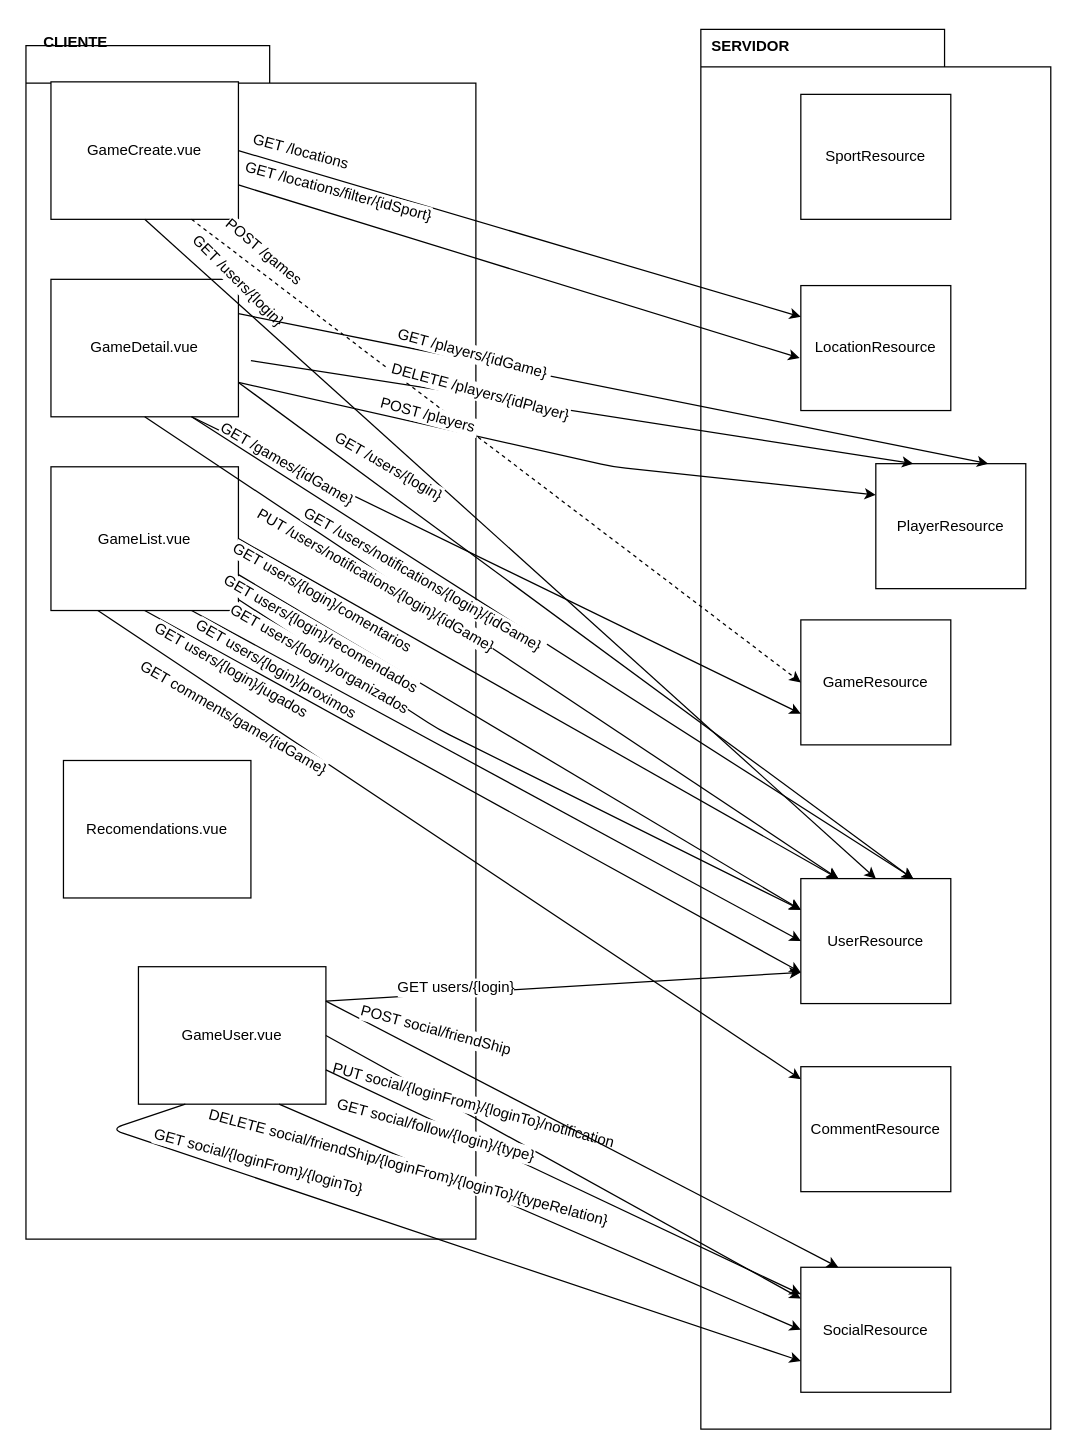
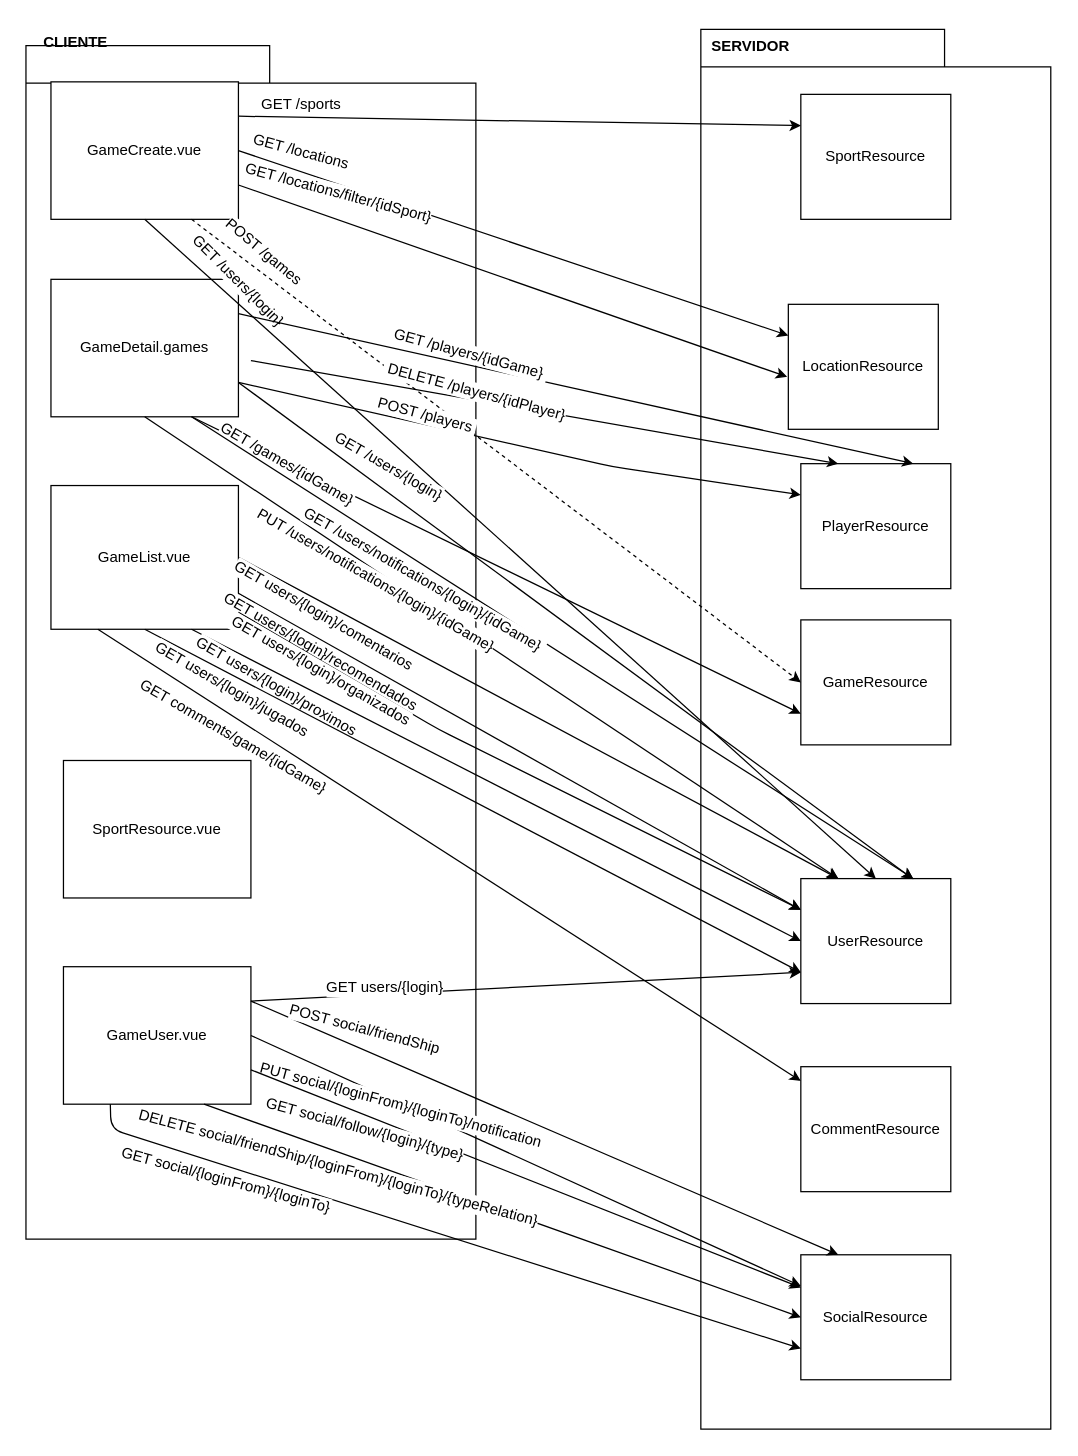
edge "GameCreate.vue" -> "SportResource": added, label "GET /sports"
node "GameDetail.vue": label "GameDetail.vue" -> "GameDetail.games"
node "LocationResource": moved (876, 348) -> (863, 367)
node "PlayerResource": moved (951, 526) -> (876, 526)
node "GameList.vue": moved (144, 539) -> (144, 558)
node "Recomendations.vue": label "Recomendations.vue" -> "SportResource.vue"
node "GameUser.vue": moved (232, 1036) -> (157, 1036)
node "SocialResource": moved (876, 1330) -> (876, 1318)
